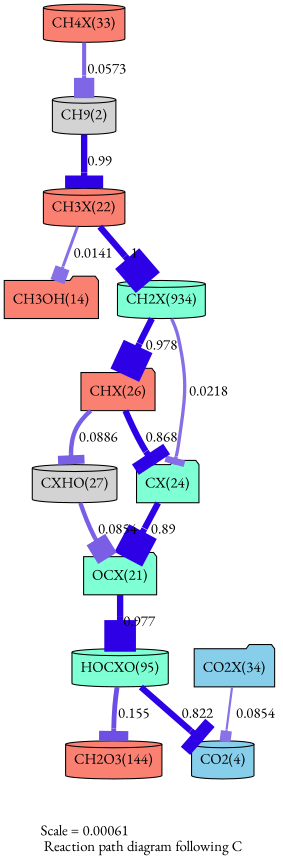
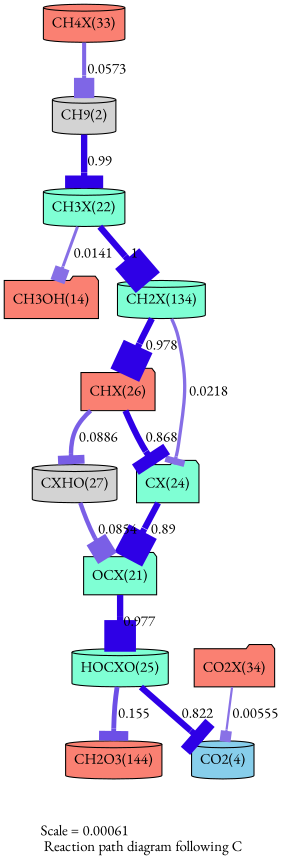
node "CH3X(22)": fillcolor salmon -> aquamarine
node "CH2X(934)": label "CH2X(934)" -> "CH2X(134)"
node "HOCXO(95)": label "HOCXO(95)" -> "HOCXO(25)"
node "CO2X(34)": fillcolor skyblue -> salmon
edge "CO2X(34)" -> "CO2(4)": label " 0.0854" -> " 0.00555"
